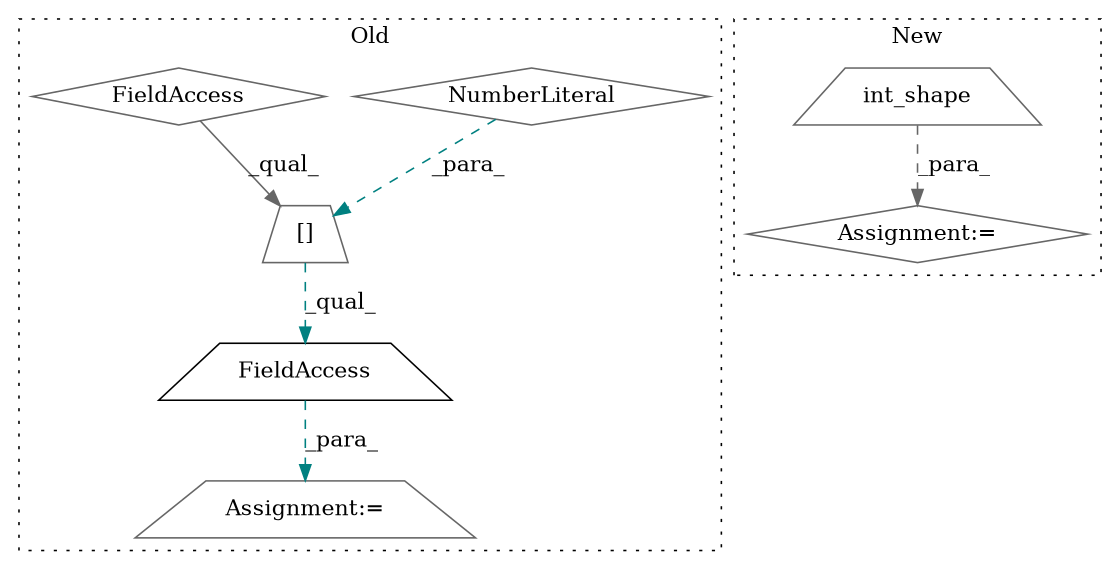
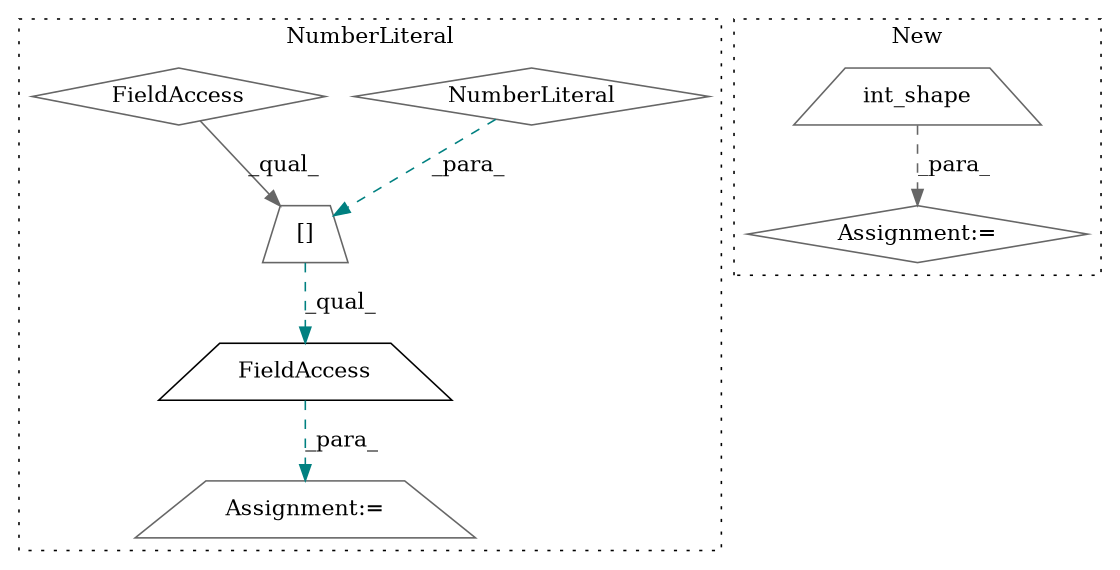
cluster "Old": label "Old" -> "NumberLiteral"
